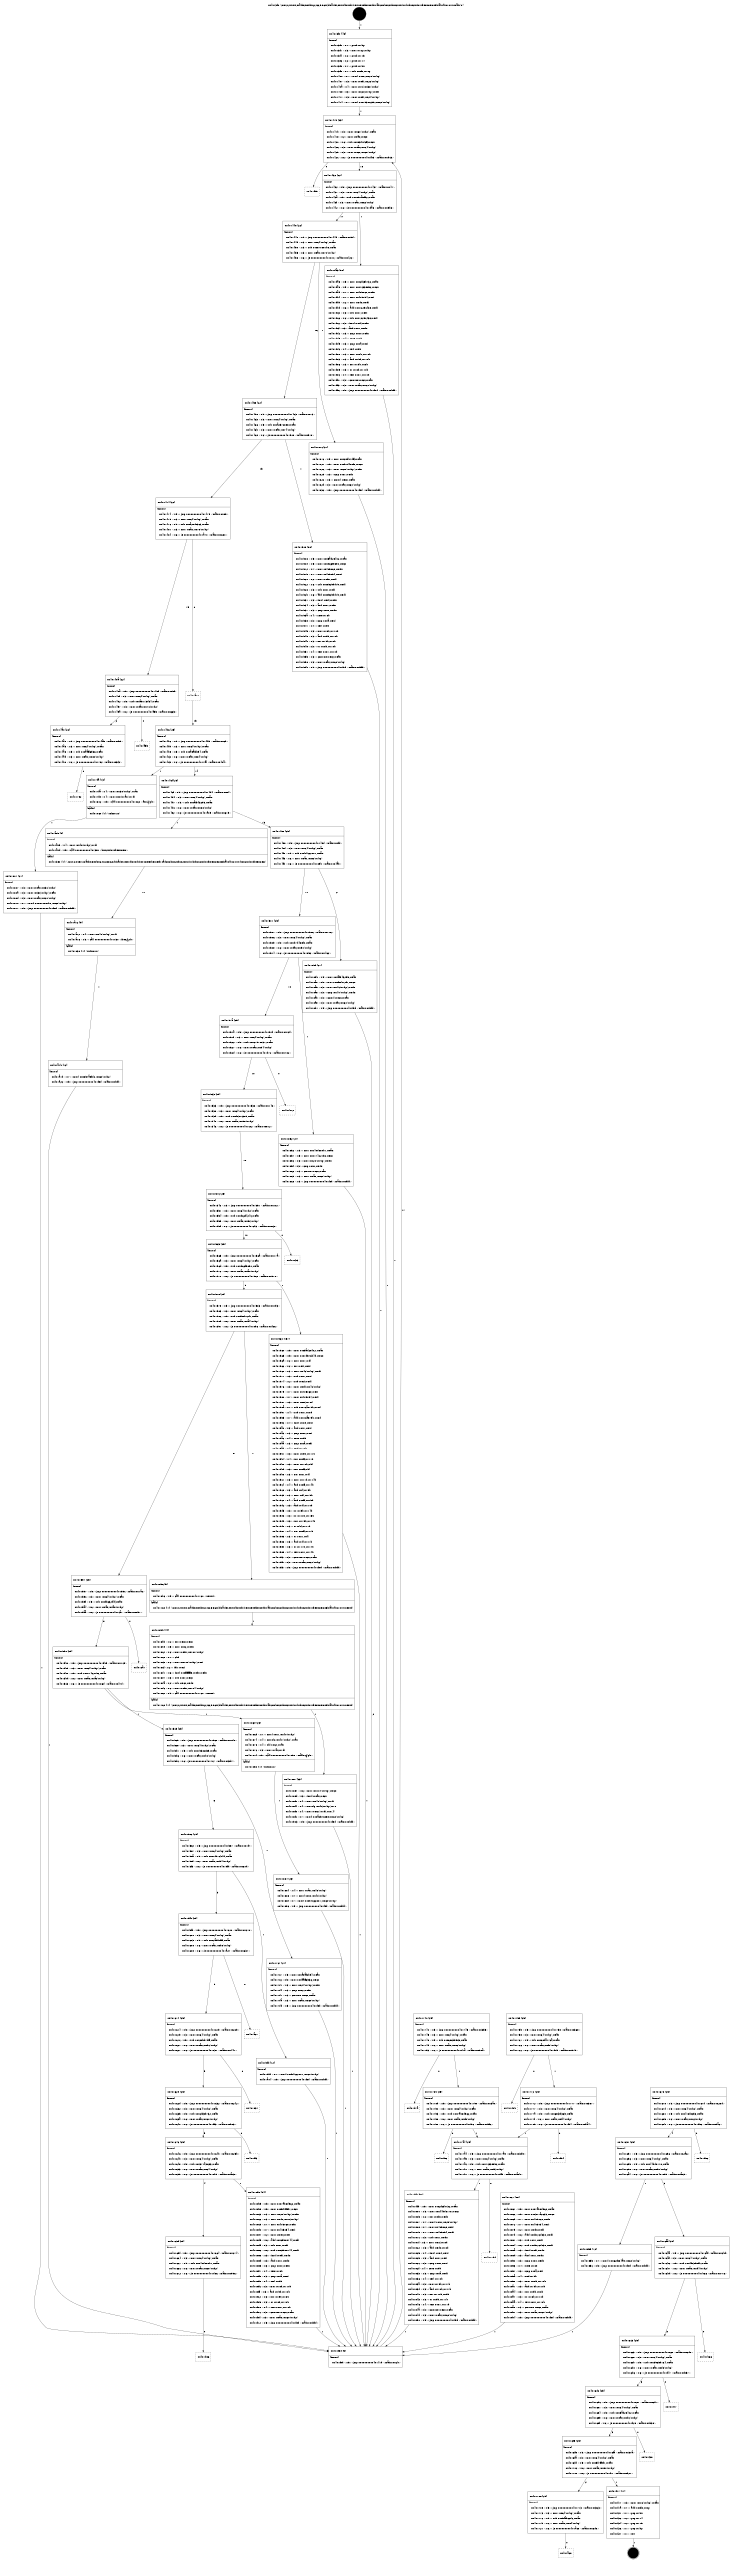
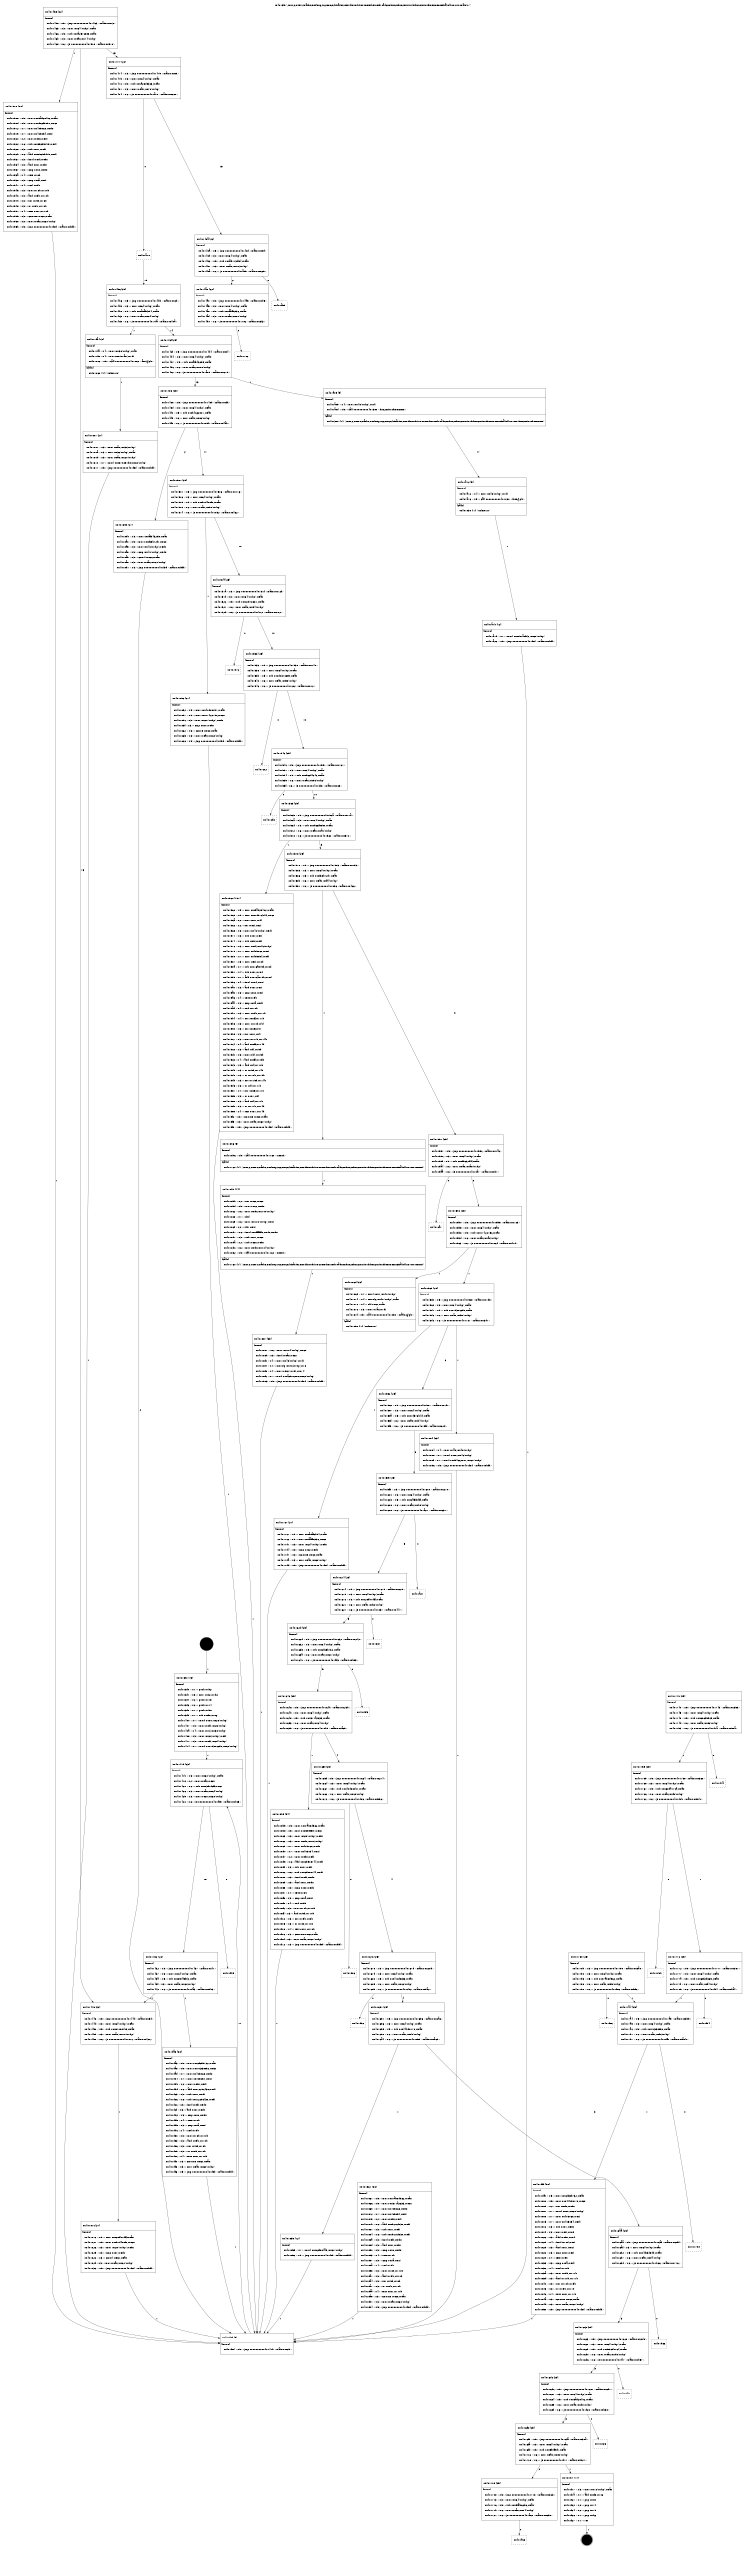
edge "0x401448 [22]" -> "0x40145e [22]": reversed
node "0x401c02": added
edge "0x40186d [23]" -> "0x401884 [23]": now "0x4015c9 [25]" -> "0x401884 [23]"
edge "0x40165f [25]" -> "0x401678 [25]": added, label "4"
edge "0x401740 [25]" -> "0x40178b [25]": now "0x401740 [25]" -> "0x401759 [25]"
node "0x4019fd [12]": removed
